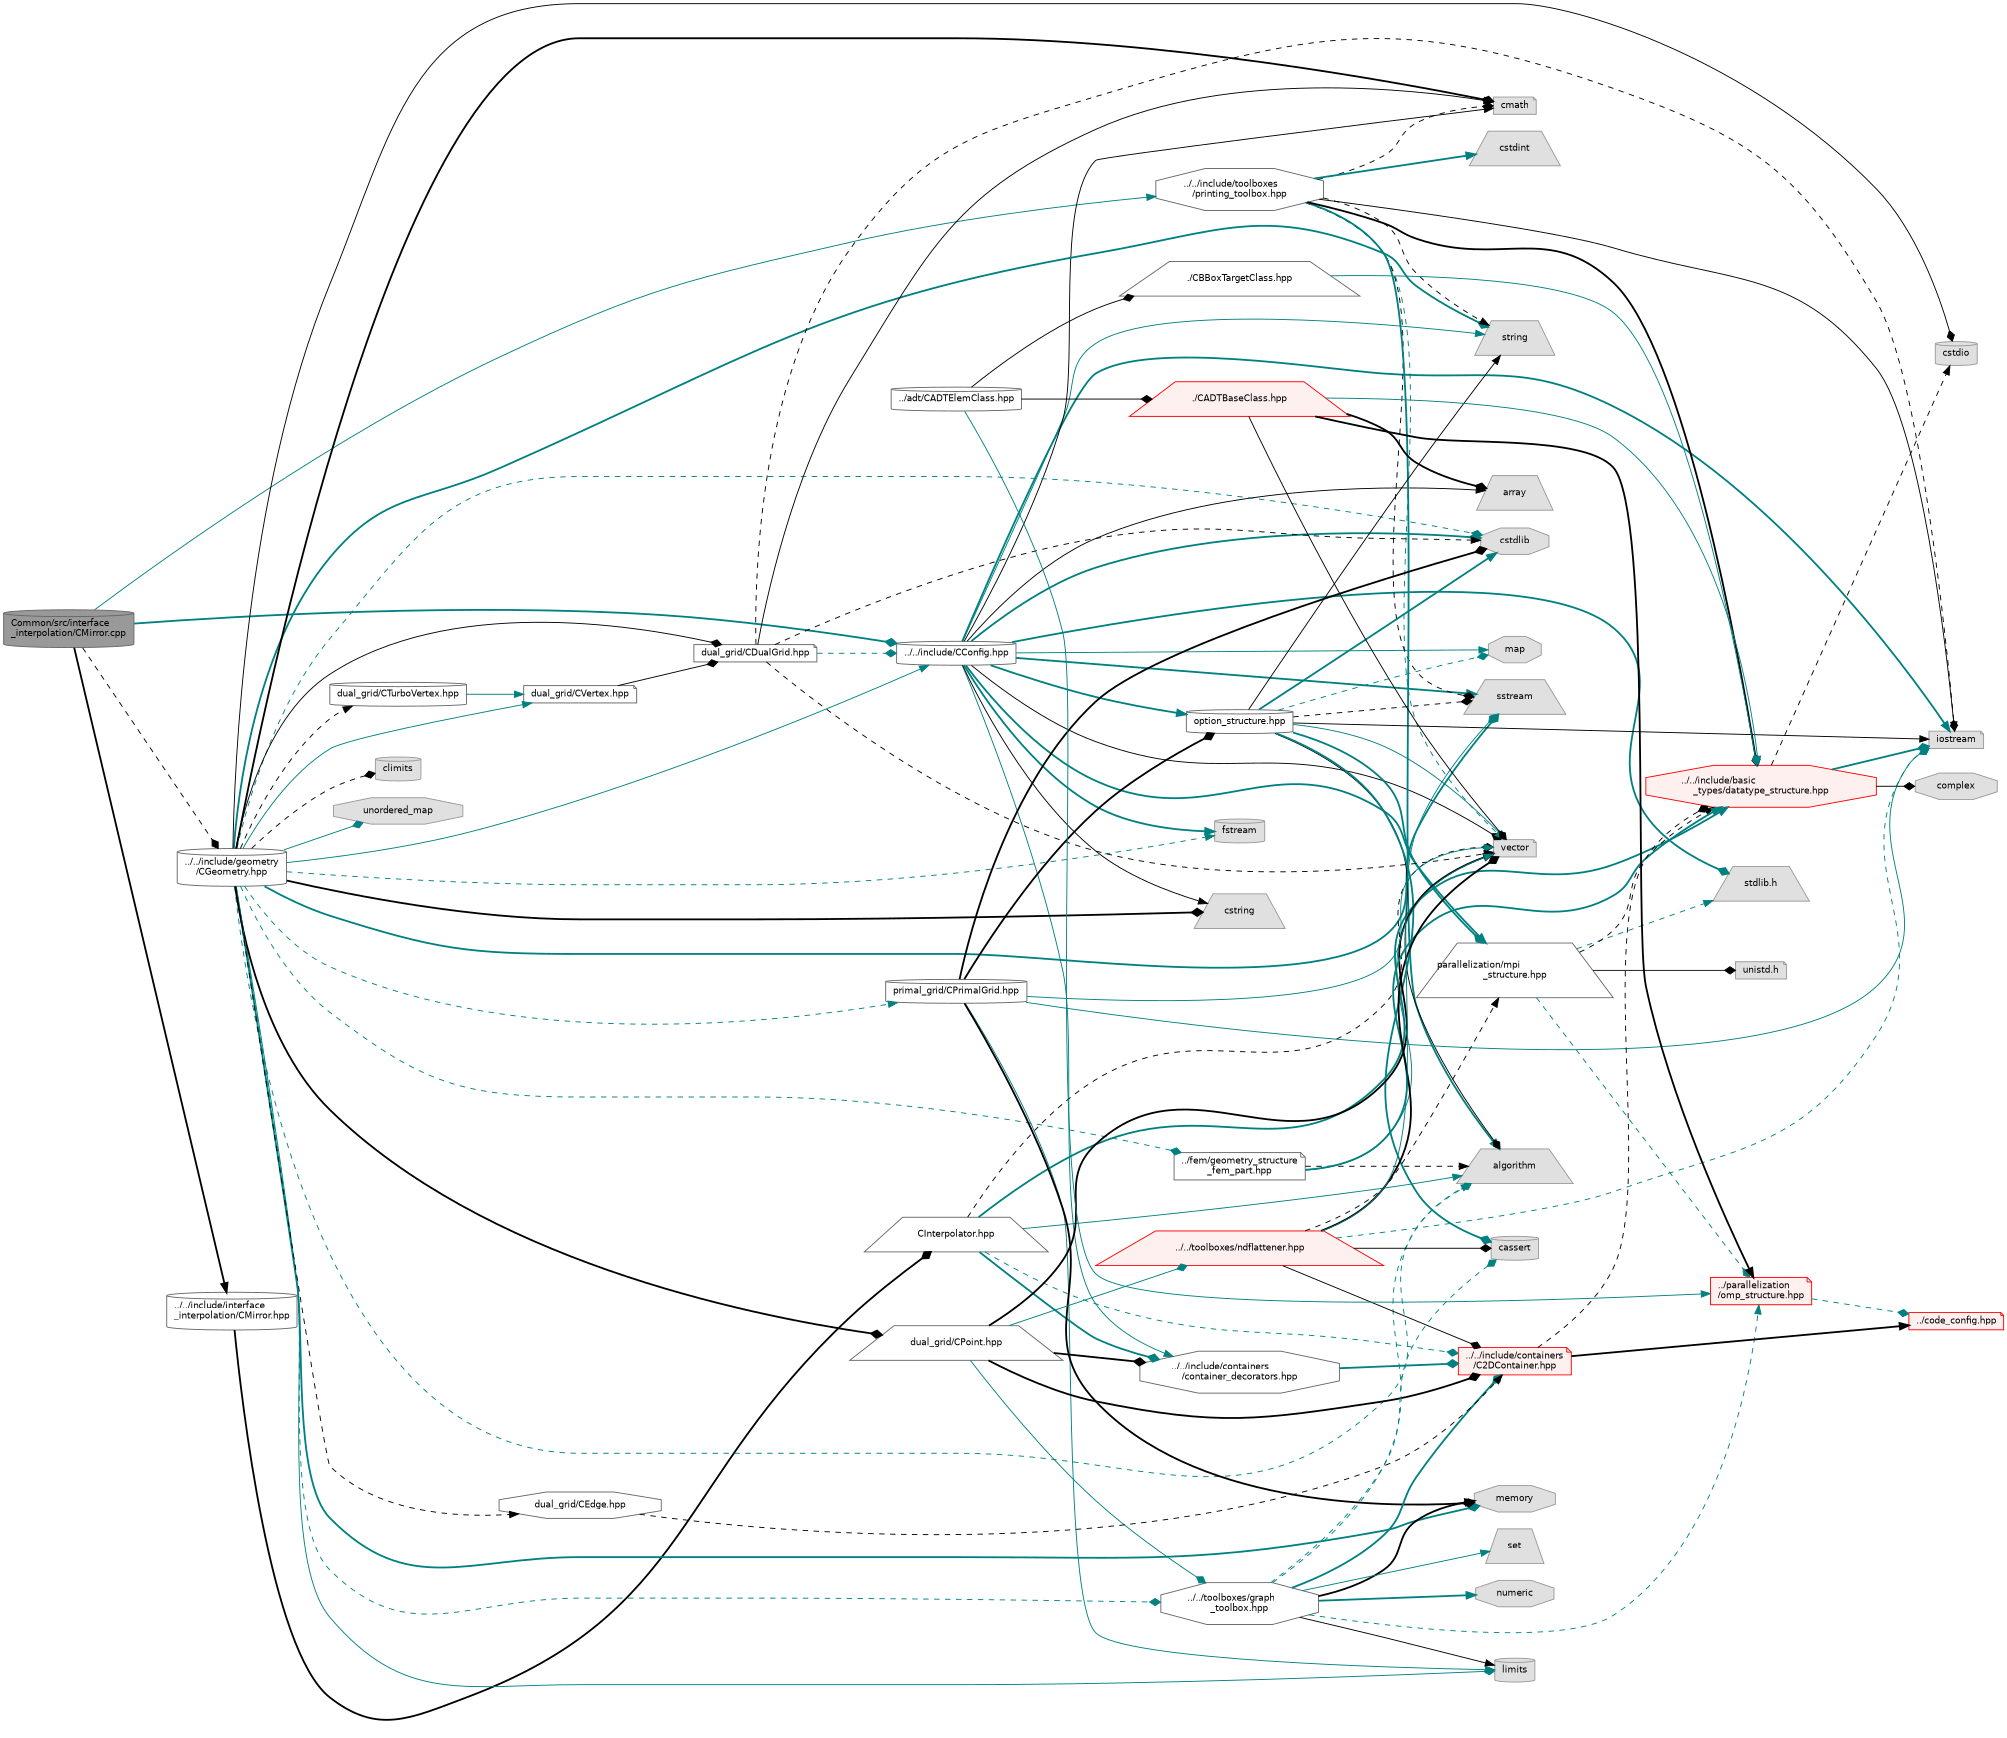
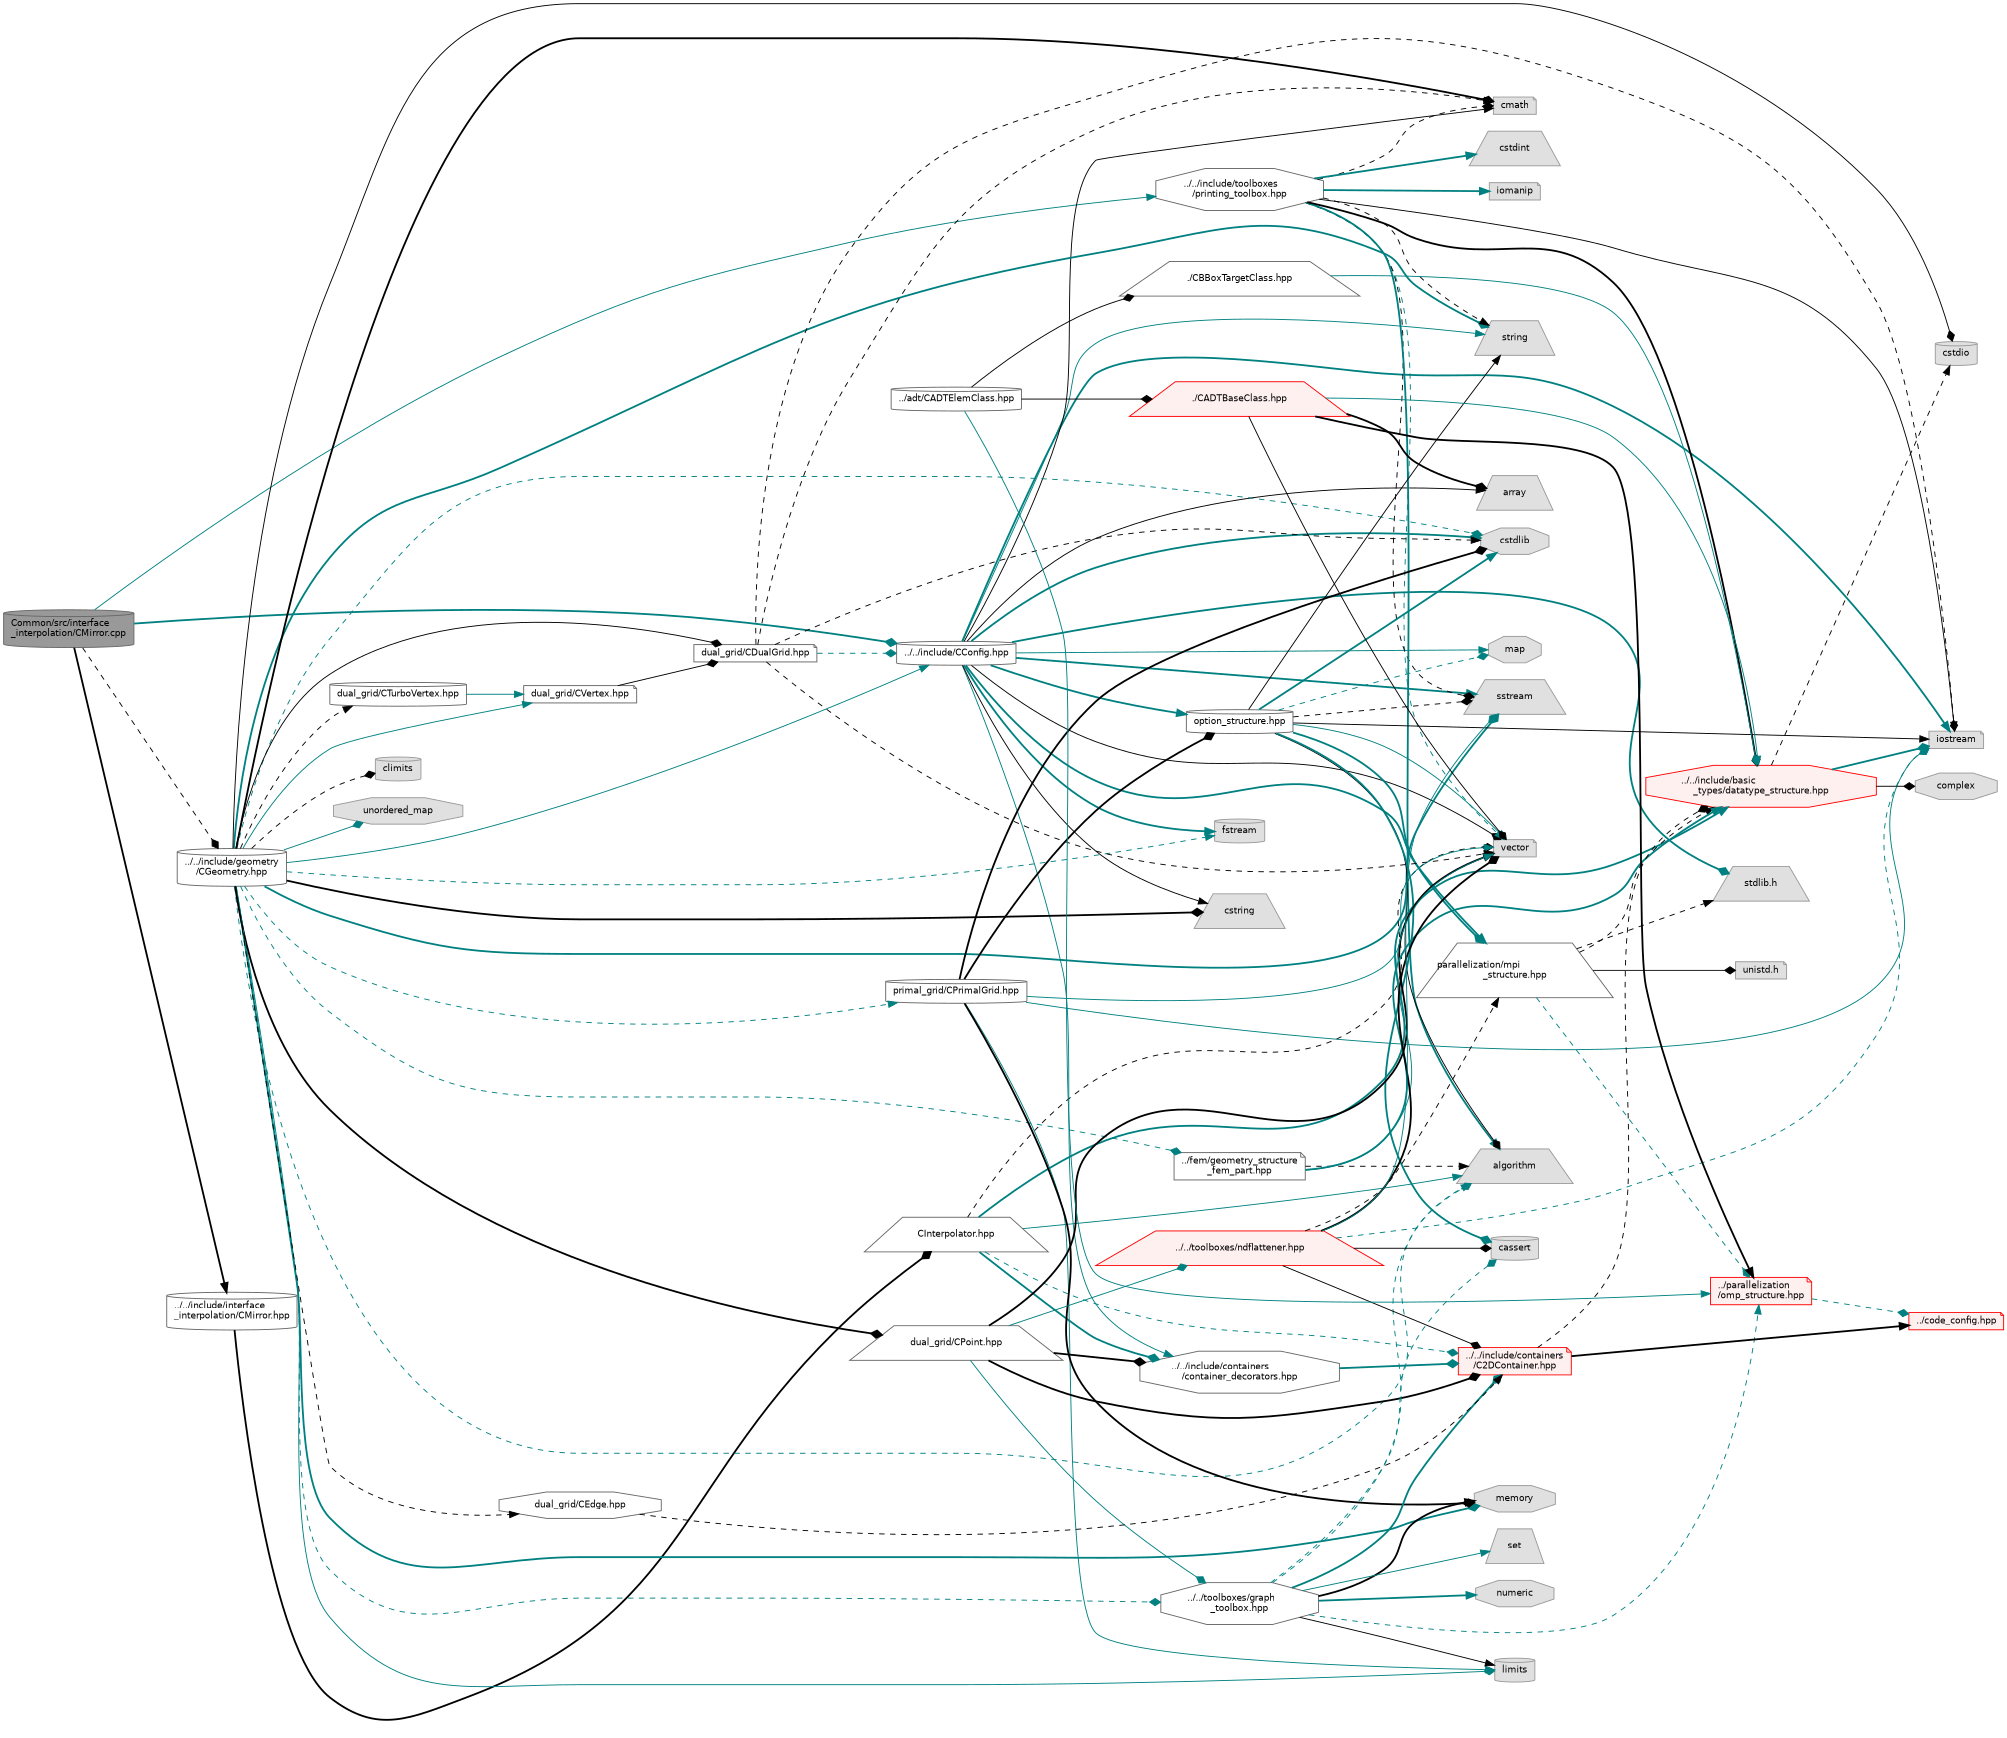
node "iomanip": added
edge "dual_grid/CDualGrid.hpp" -> "cmath": style solid -> dashed
edge "parallelization/mpi _structure.hpp" -> "stdlib.h": color teal -> black
